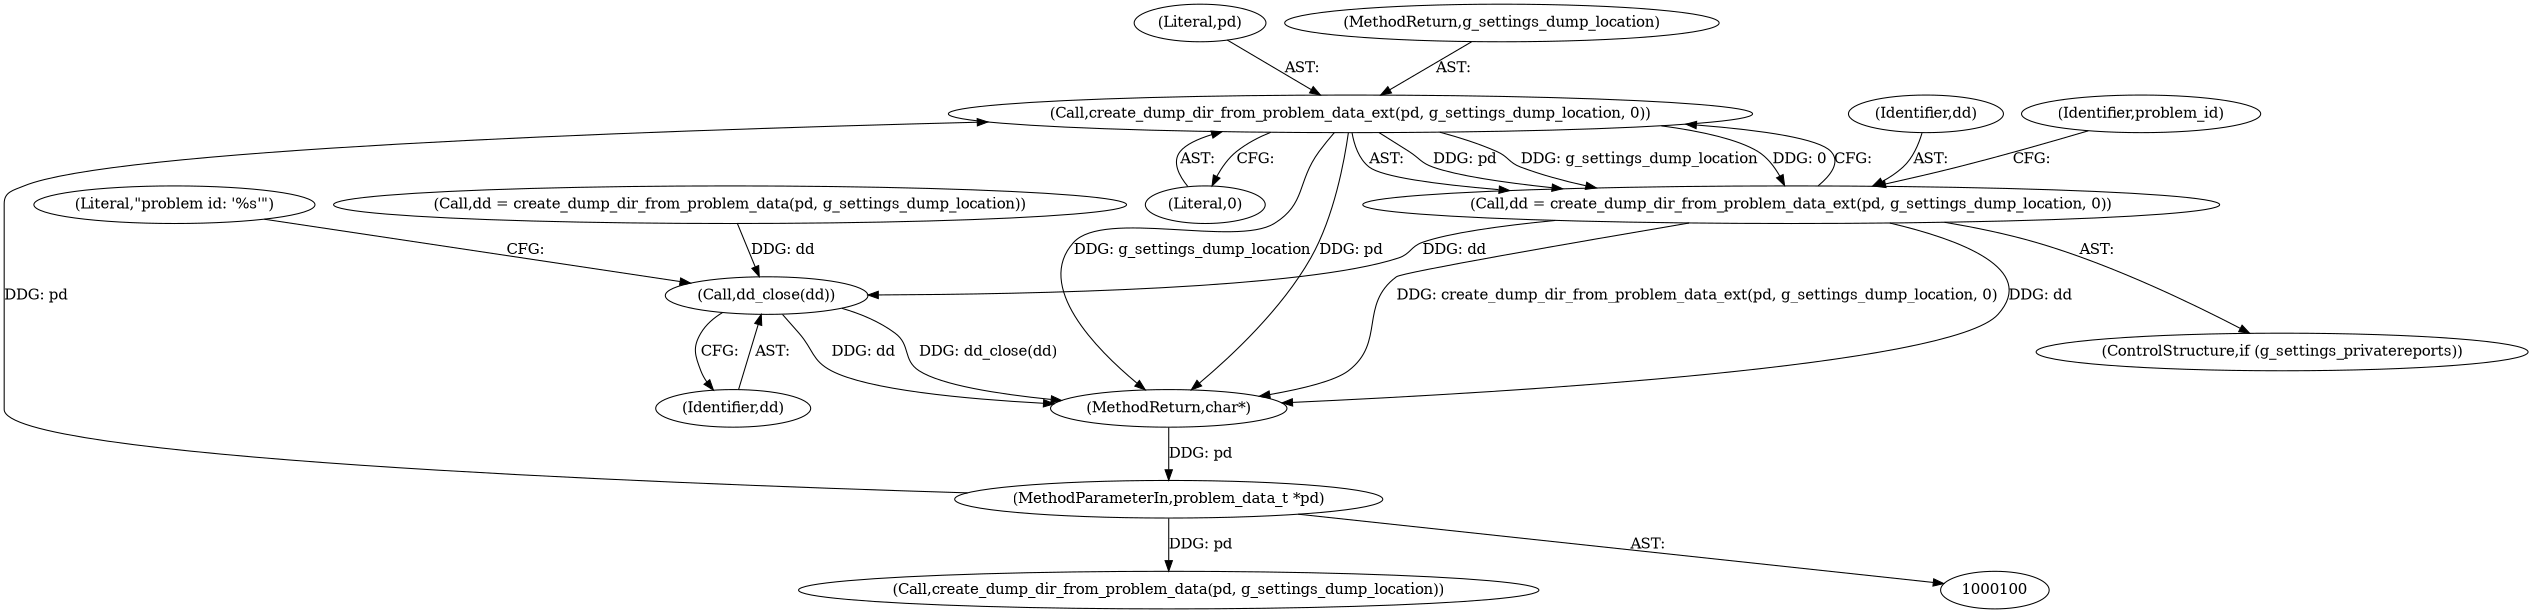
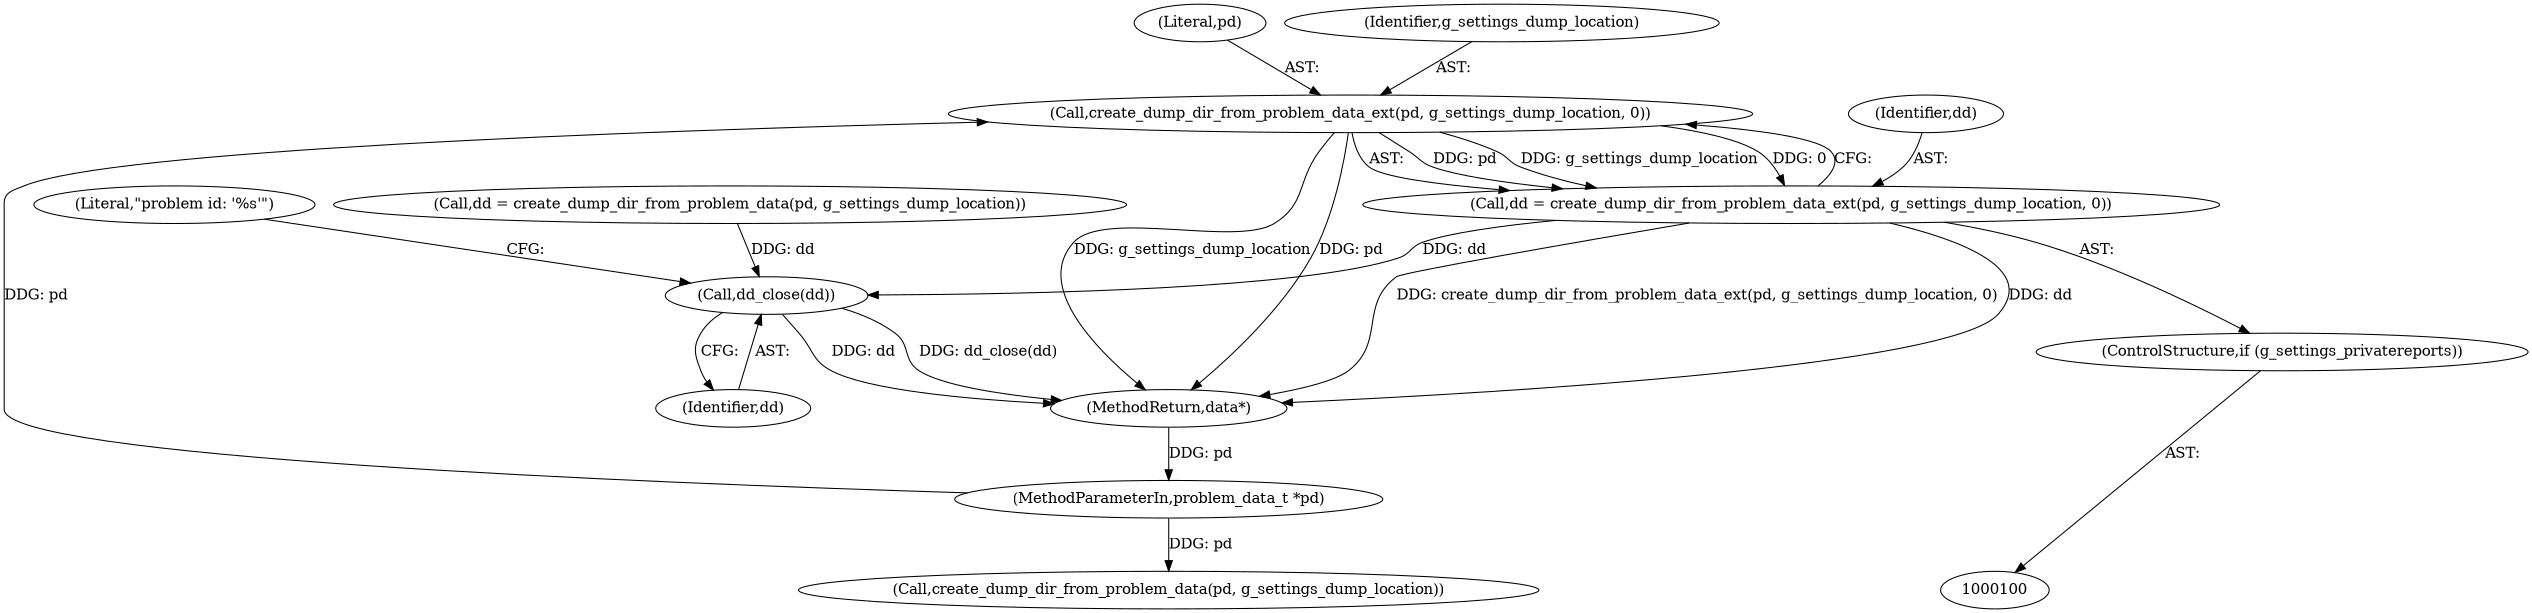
node "(MethodReturn,g_settings_dump_location)": label "(MethodReturn,g_settings_dump_location)" -> "(Identifier,g_settings_dump_location)"
node "(Identifier,problem_id)": removed
node "(Literal,0)": removed
node "(MethodReturn,char*)": label "(MethodReturn,char*)" -> "(MethodReturn,data*)"
edge "(MethodParameterIn,problem_data_t *pd)" -> "1000100": now "(ControlStructure,if (g_settings_privatereports))" -> "1000100"
